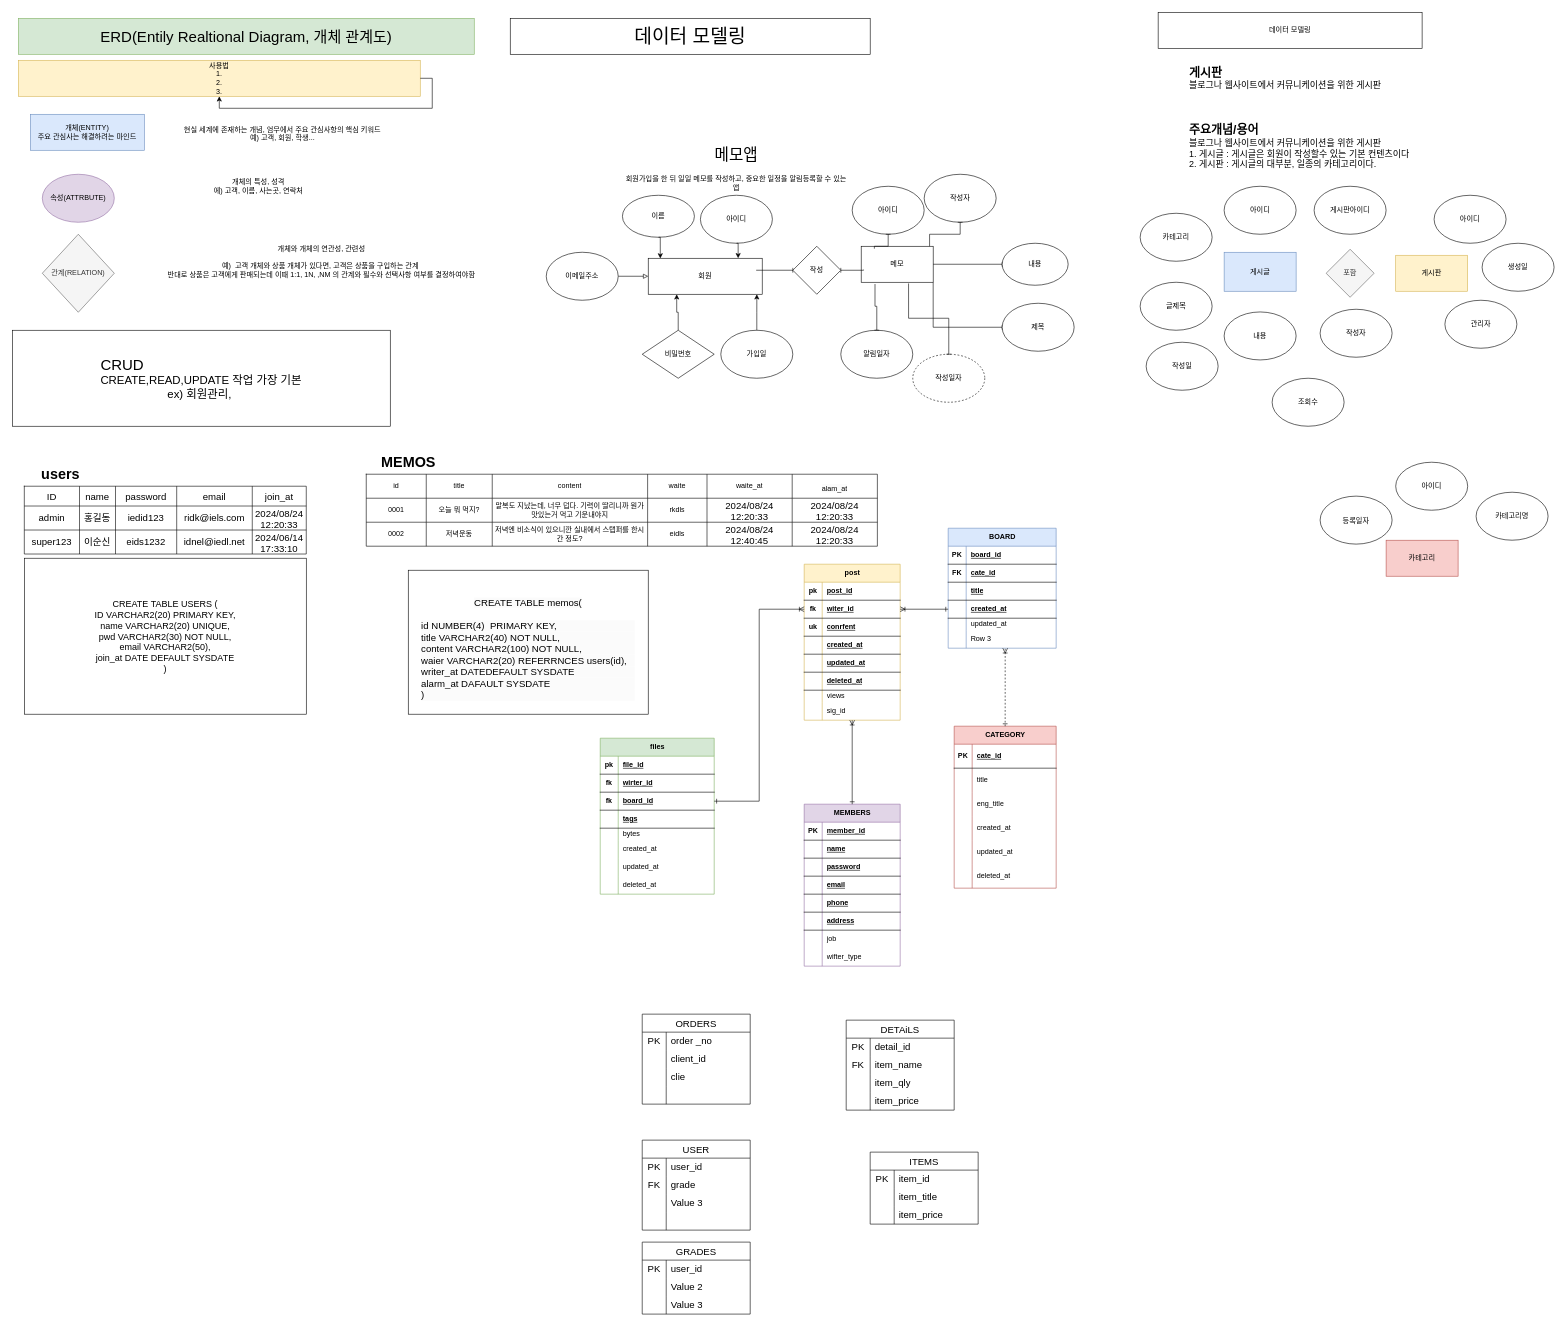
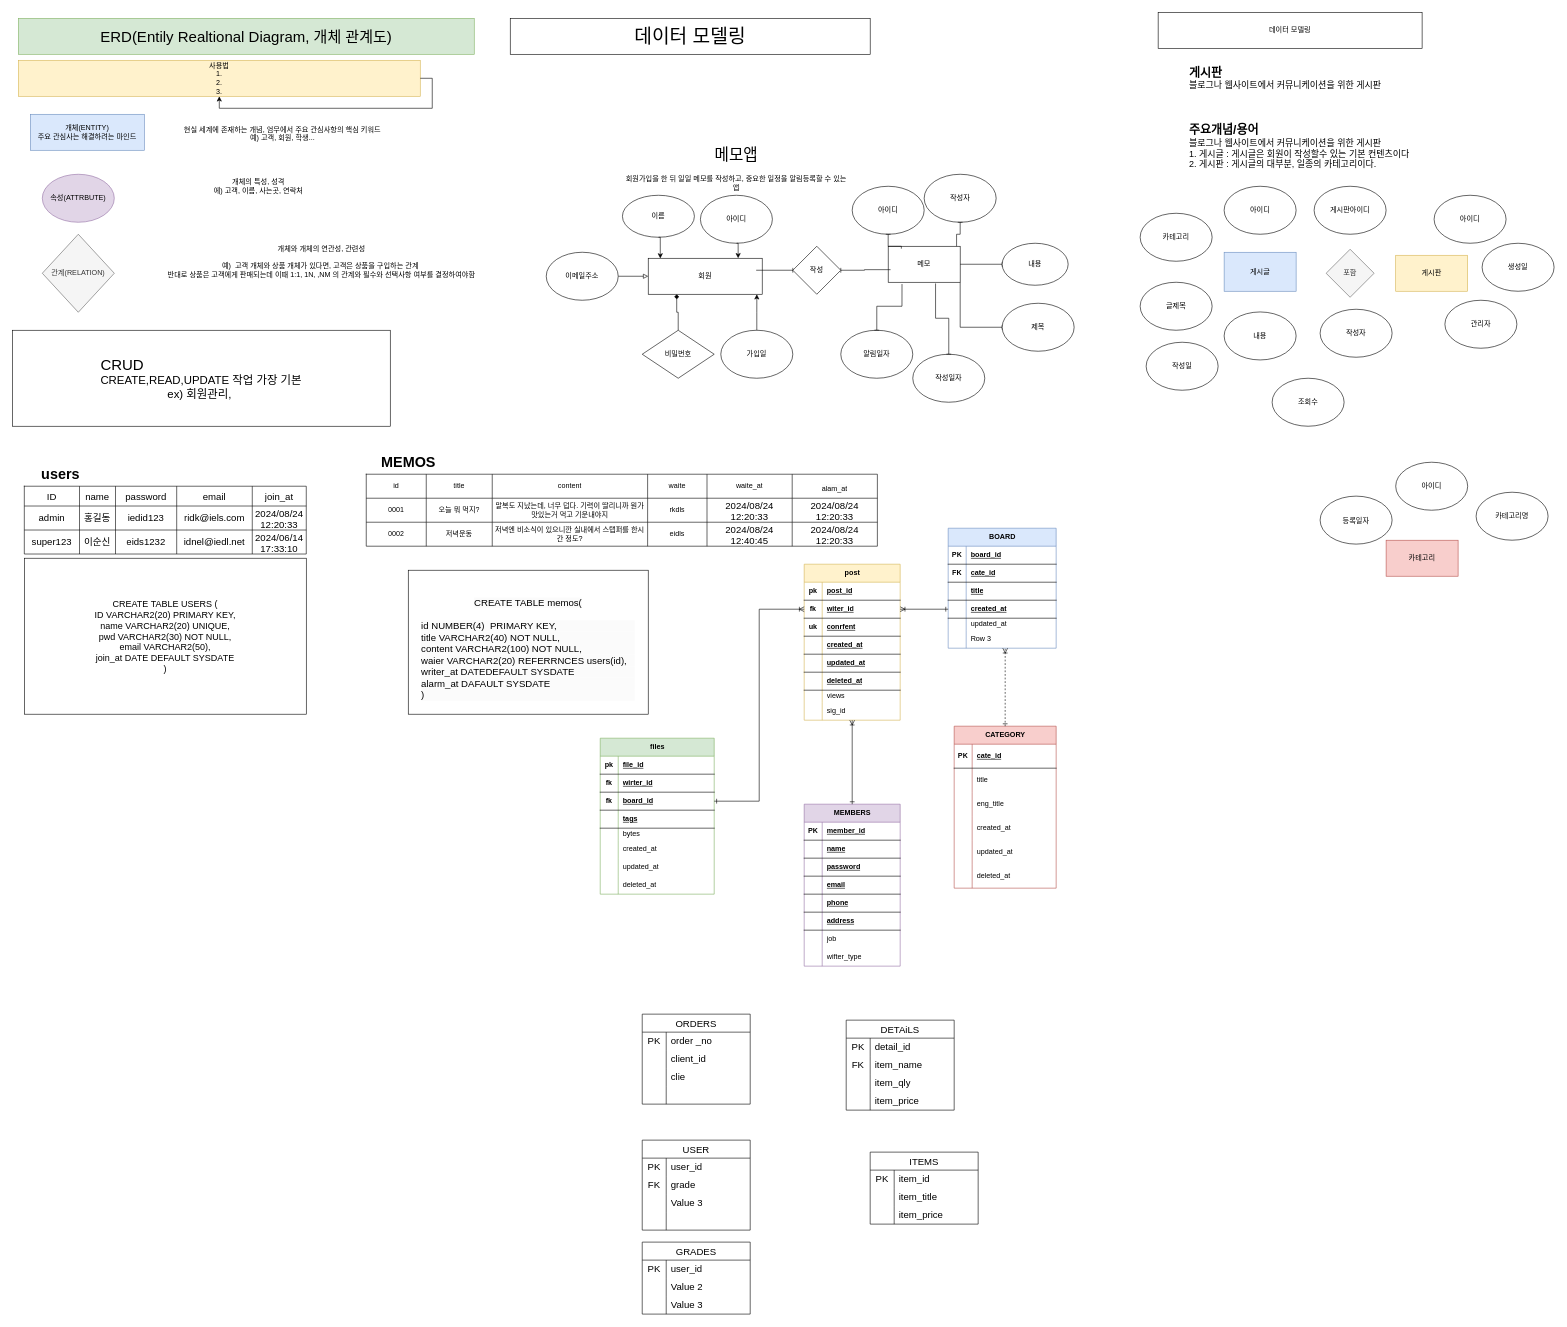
node "메모": moved (897, 264) -> (924, 264)
edge "비밀번호" -> "회원": arrowhead classic -> diamond
node "작성일자": style dashed -> solid
